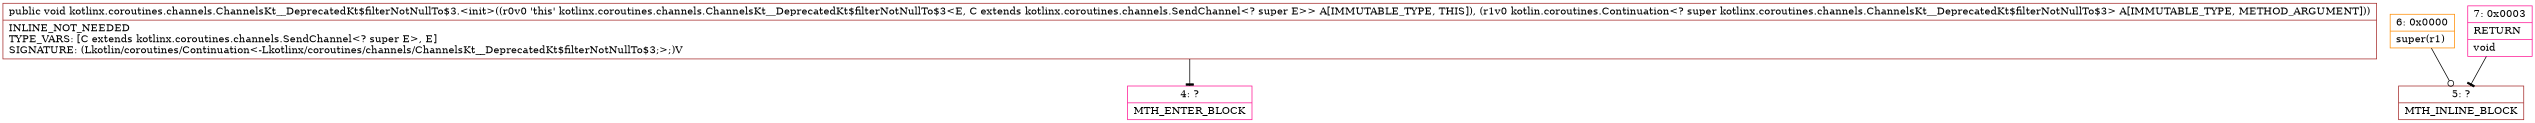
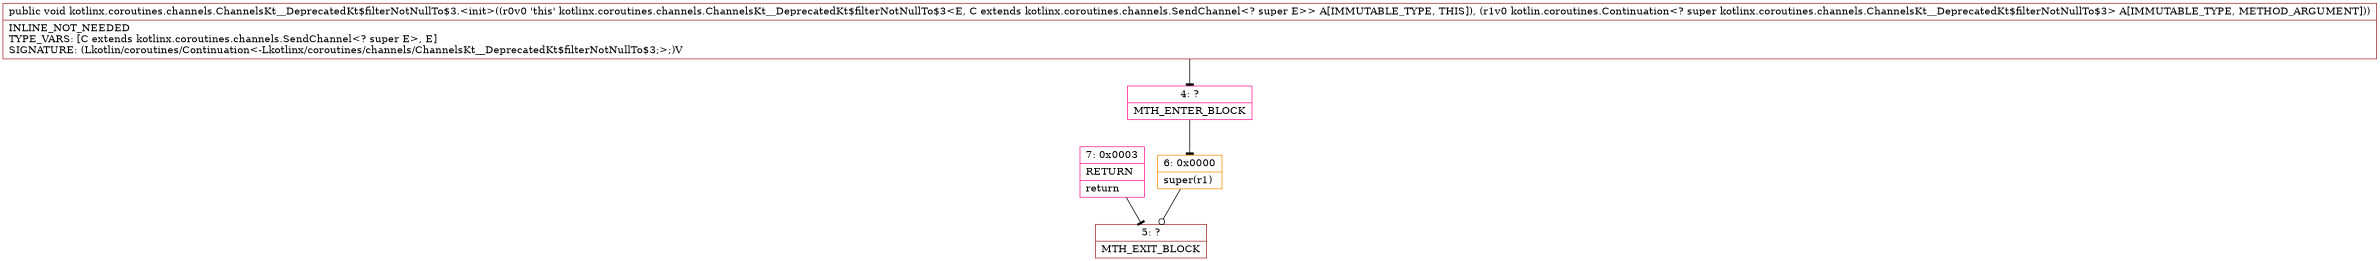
node "7: 0x0003": text "void" -> "return"
node "5: ?": text "MTH_INLINE_BLOCK" -> "MTH_EXIT_BLOCK"
edge "4: ?" -> "6: 0x0000": added
